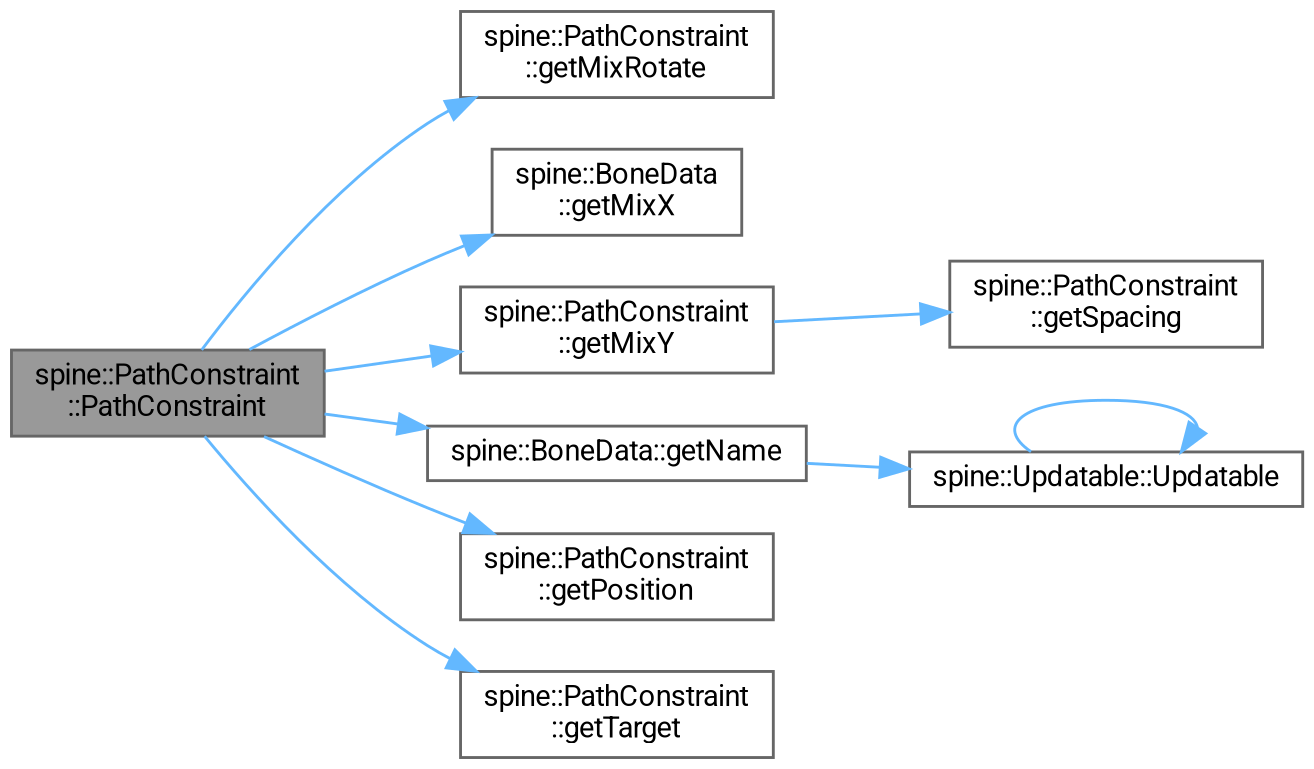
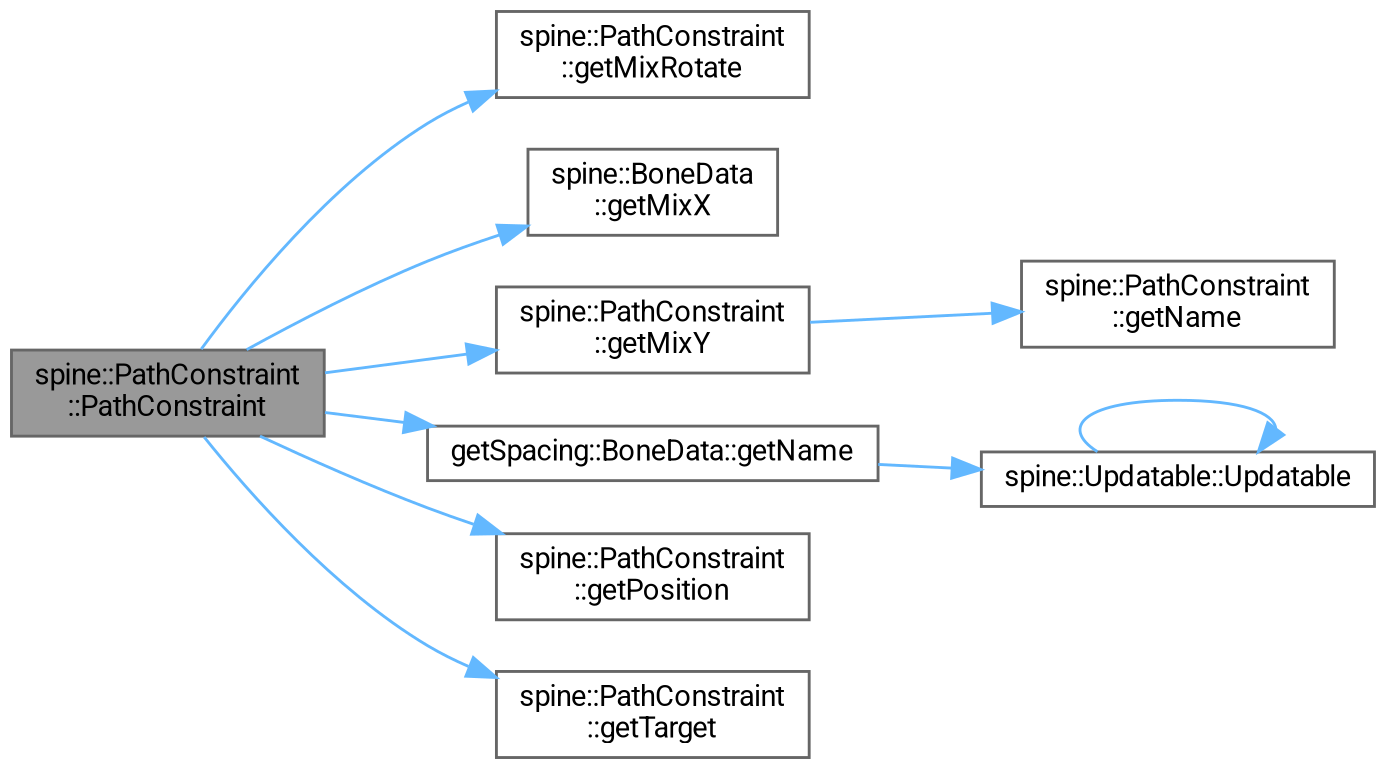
node "spine::PathConstraint ::getSpacing": label "spine::PathConstraint ::getSpacing" -> "spine::PathConstraint ::getName"
node "spine::BoneData::getName": label "spine::BoneData::getName" -> "getSpacing::BoneData::getName"
